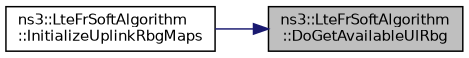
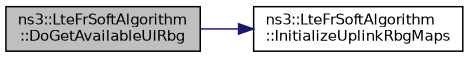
edge "ns3::LteFrSoftAlgorithm ::InitializeUplinkRbgMaps" -> "ns3::LteFrSoftAlgorithm ::DoGetAvailableUlRbg": reversed
